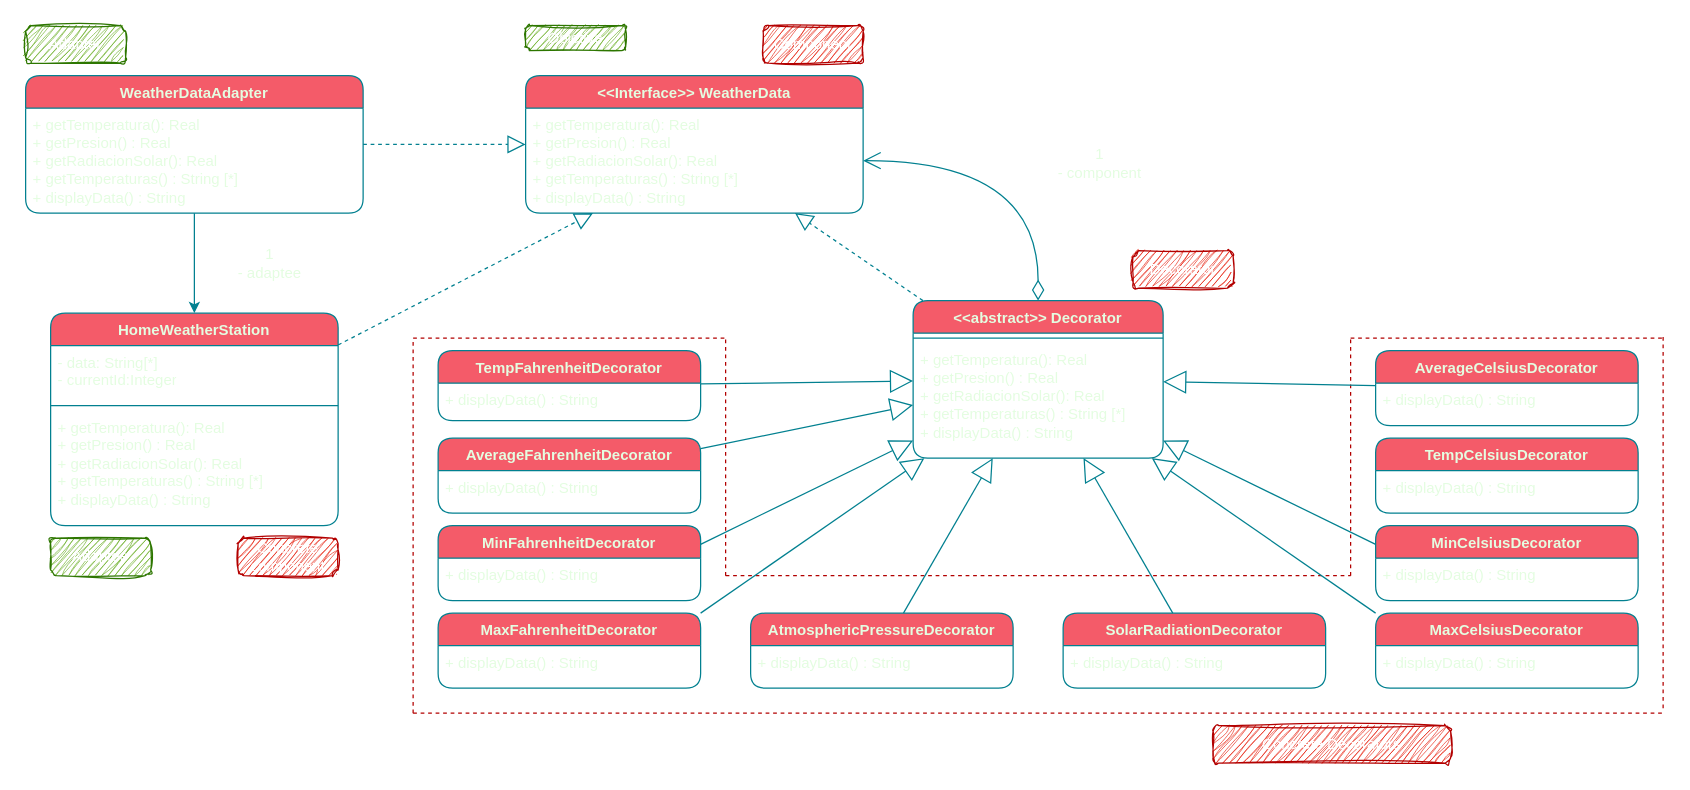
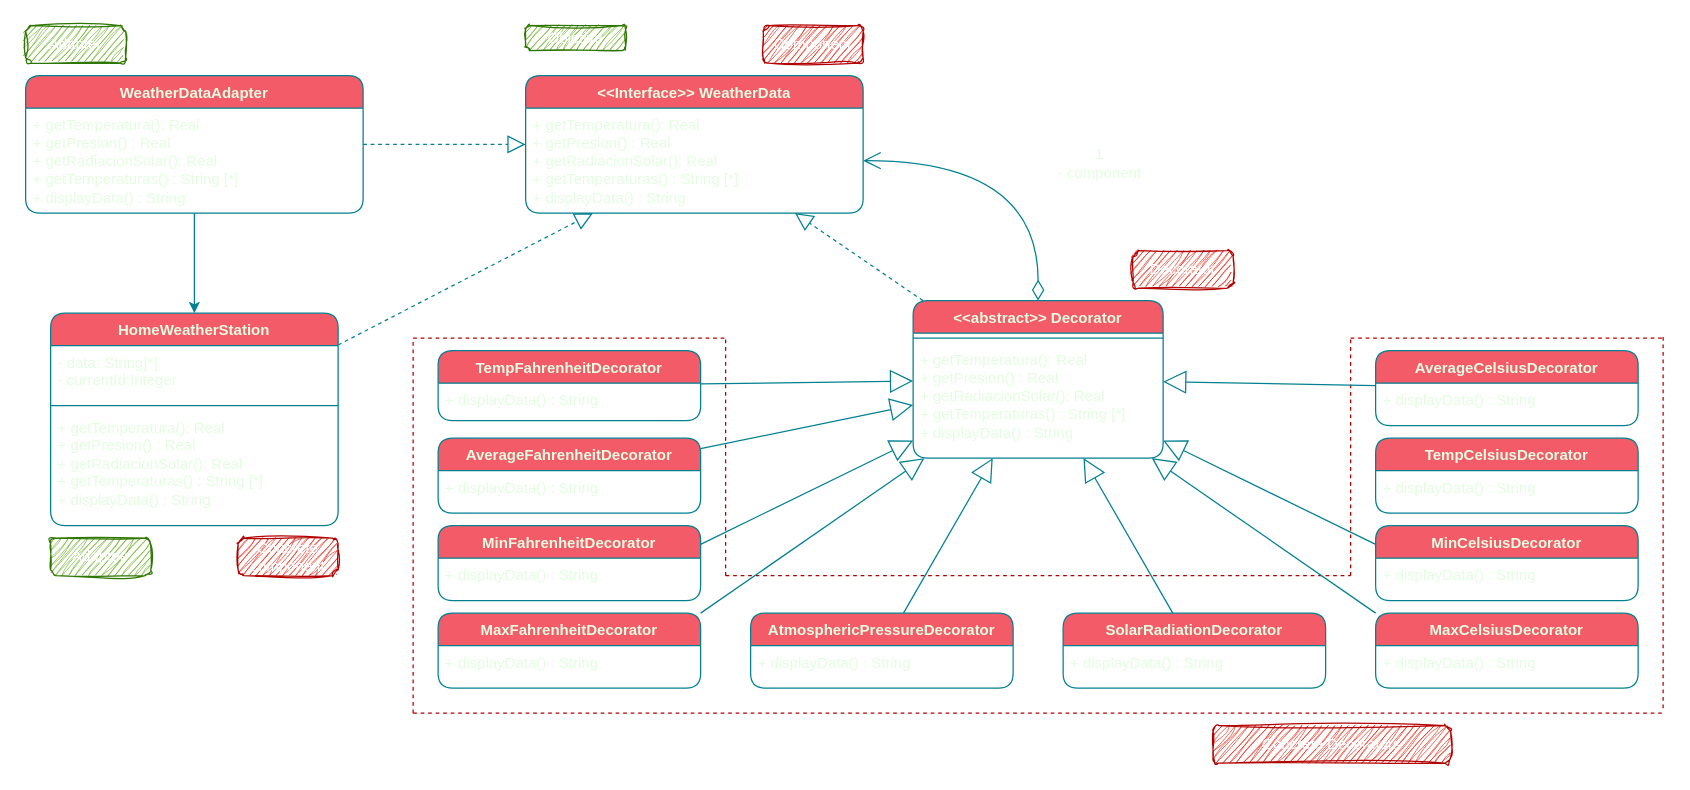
node "1 - adaptee": removed
